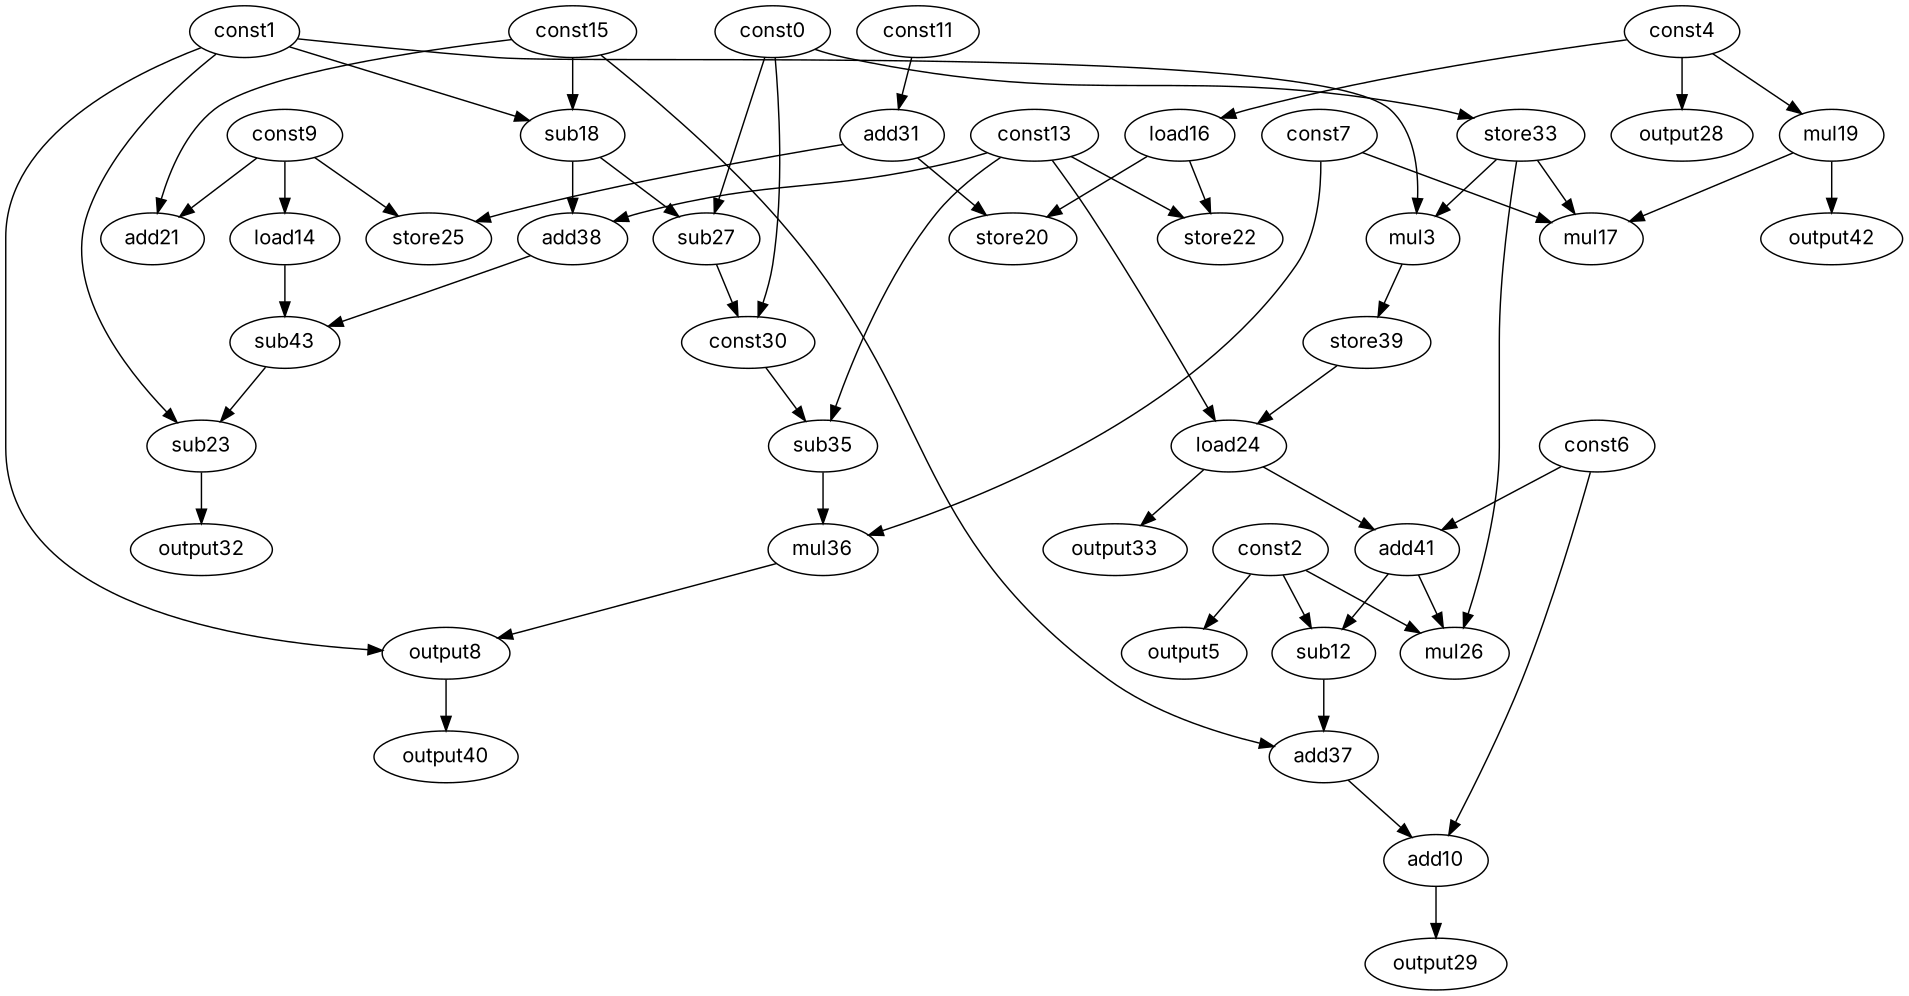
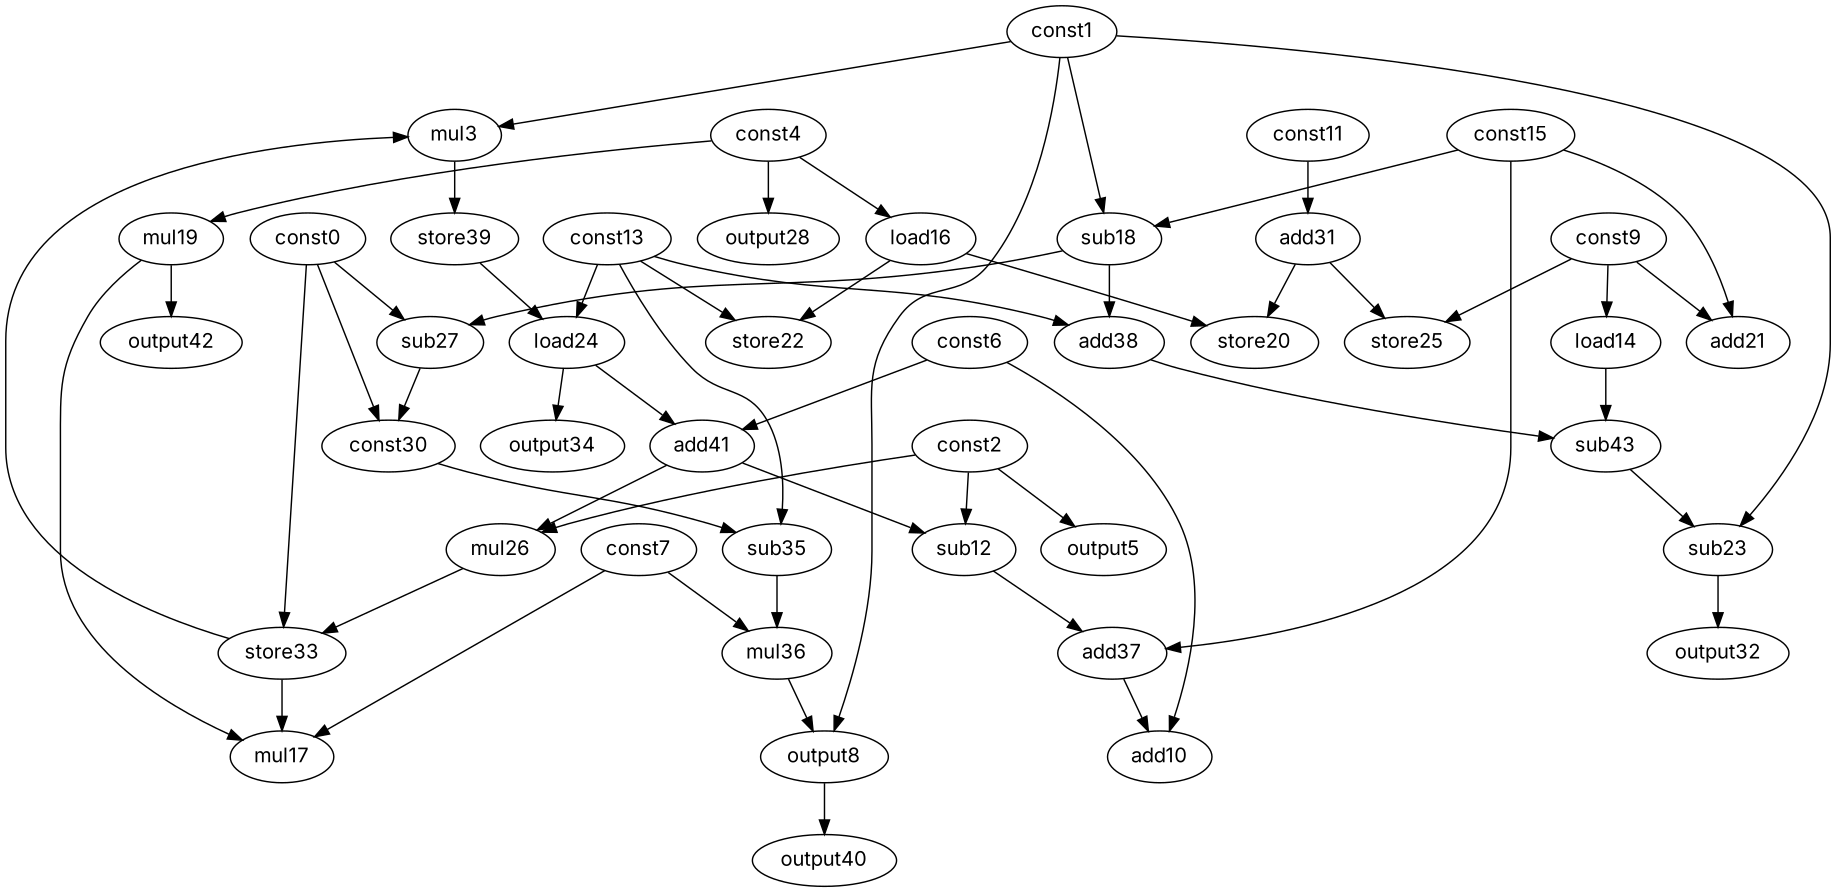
edge "store33" -> "mul26": reversed
node "output33": label "output33" -> "output34"
node "output29": removed
